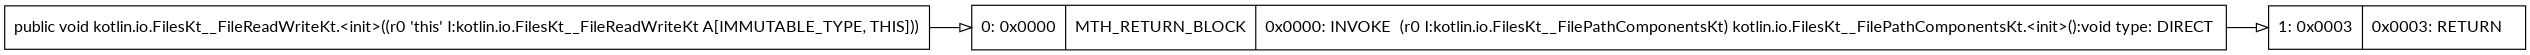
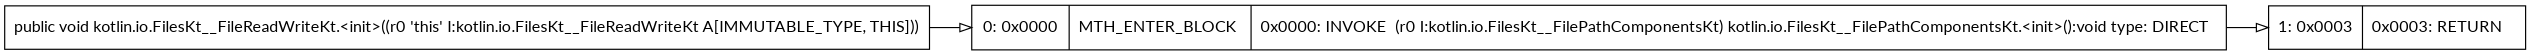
node "0: 0x0000": text "MTH_RETURN_BLOCK" -> "MTH_ENTER_BLOCK"
